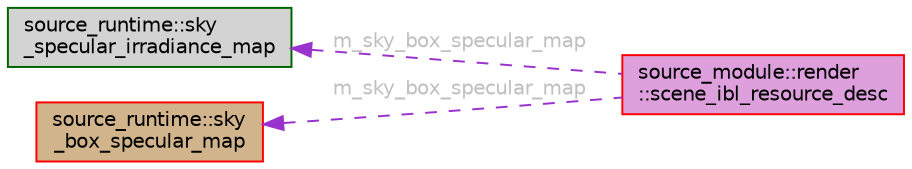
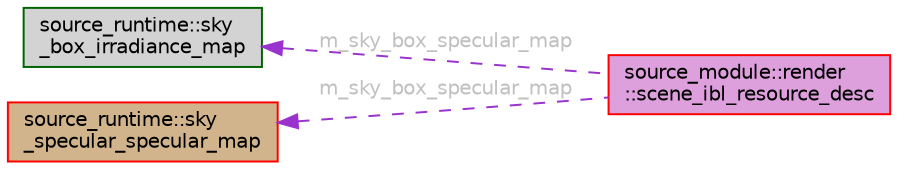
node "source_runtime::sky _specular_irradiance_map": label "source_runtime::sky _specular_irradiance_map" -> "source_runtime::sky _box_irradiance_map"
node "source_runtime::sky _box_specular_map": label "source_runtime::sky _box_specular_map" -> "source_runtime::sky _specular_specular_map"
